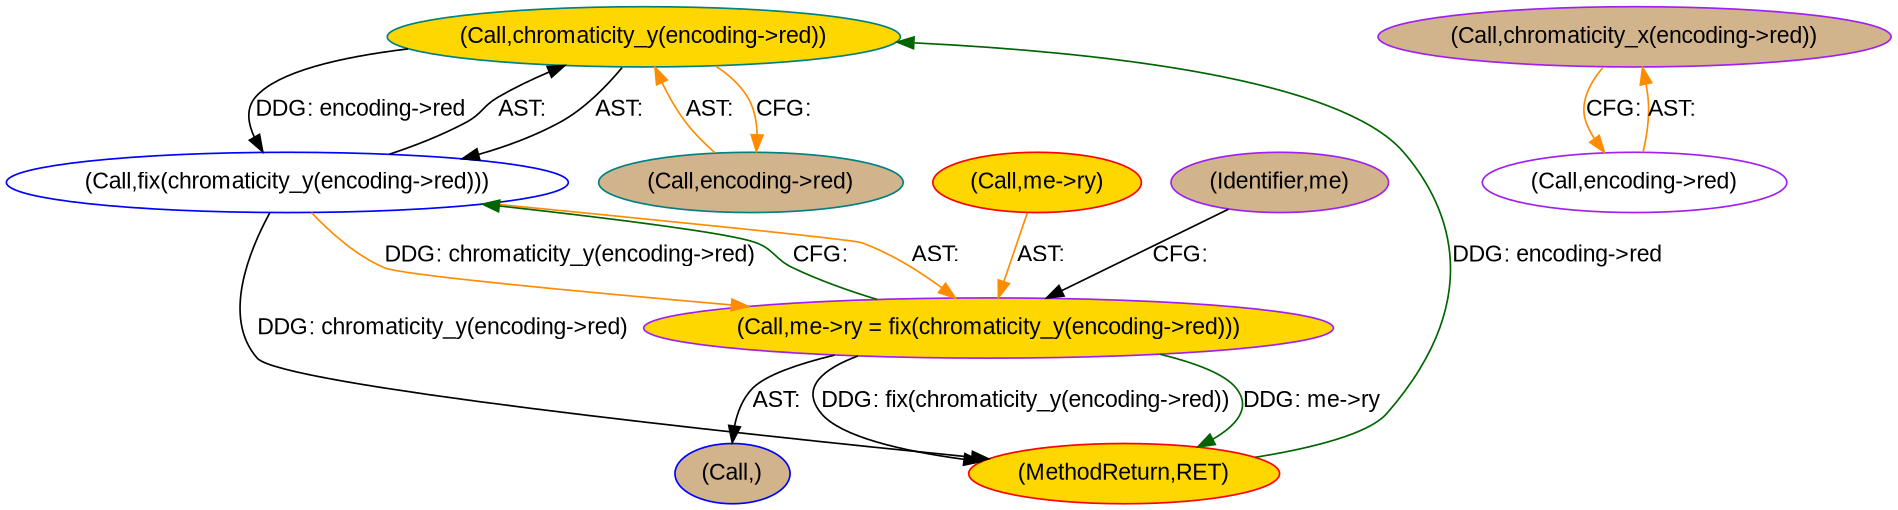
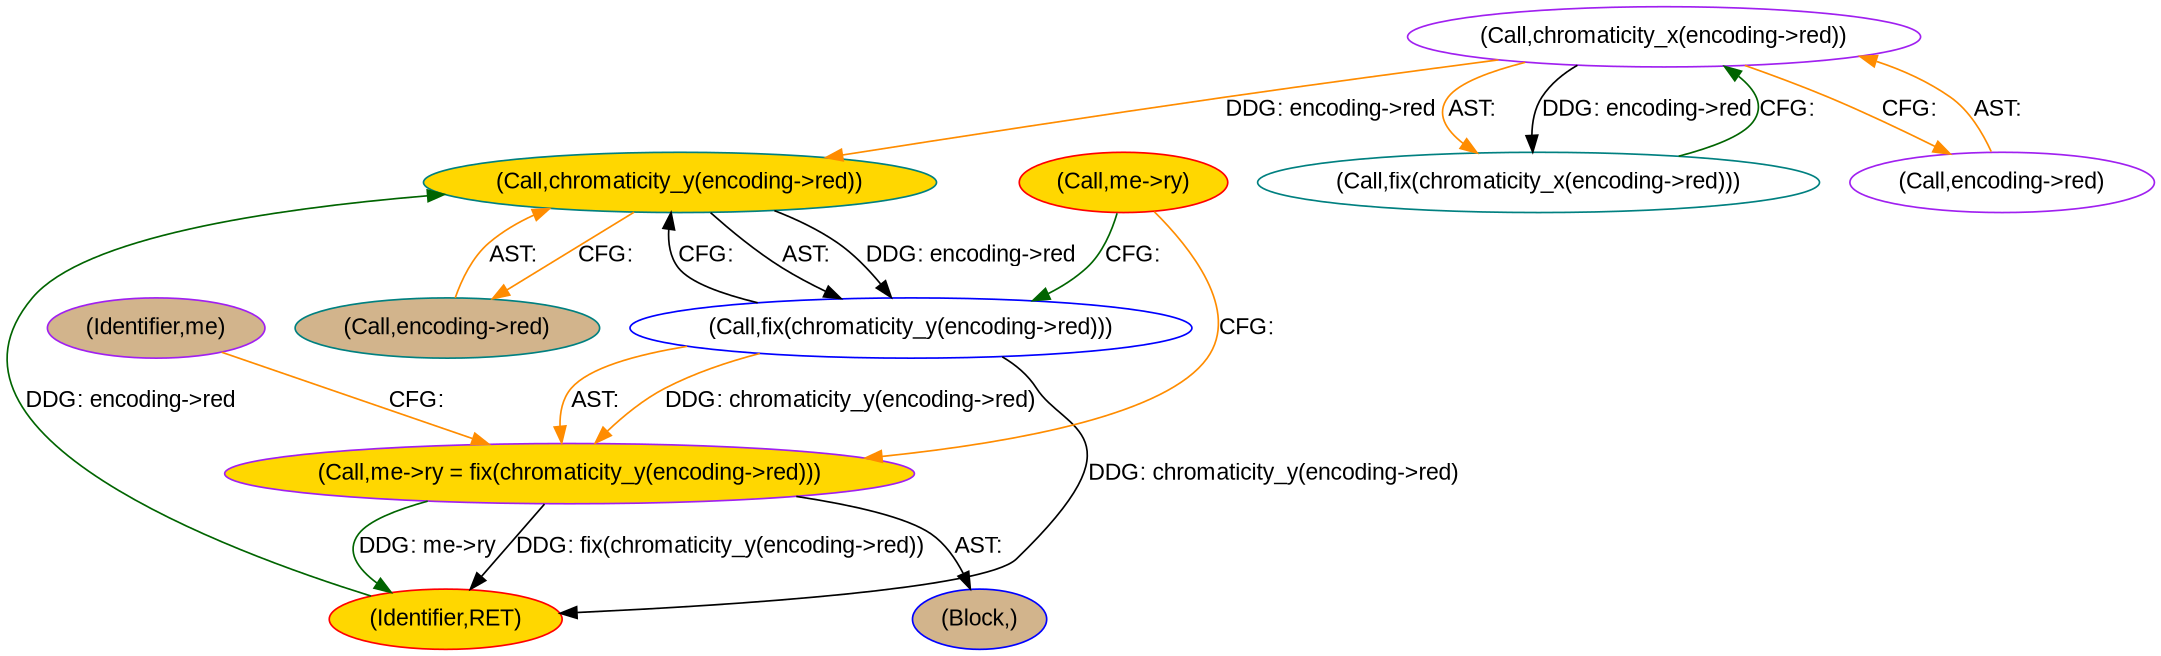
node "(Call,chromaticity_x(encoding->red))": fillcolor tan -> white
edge "(Call,chromaticity_x(encoding->red))" -> "(Call,chromaticity_y(encoding->red))": added, label "DDG: encoding->red"
edge "(Call,fix(chromaticity_y(encoding->red)))" -> "(Call,chromaticity_y(encoding->red))": label "AST: " -> "CFG: "
node "(Call,fix(chromaticity_x(encoding->red)))": added
edge "(Call,me->ry = fix(chromaticity_y(encoding->red)))" -> "(Call,fix(chromaticity_y(encoding->red)))": now "(Call,me->ry)" -> "(Call,fix(chromaticity_y(encoding->red)))"
edge "(Identifier,me)" -> "(Call,me->ry = fix(chromaticity_y(encoding->red)))": color black -> darkorange
edge "(Call,me->ry)" -> "(Call,me->ry = fix(chromaticity_y(encoding->red)))": label "AST: " -> "CFG: "
node "(Call,)": label "(Call,)" -> "(Block,)"
node "(MethodReturn,RET)": label "(MethodReturn,RET)" -> "(Identifier,RET)"
